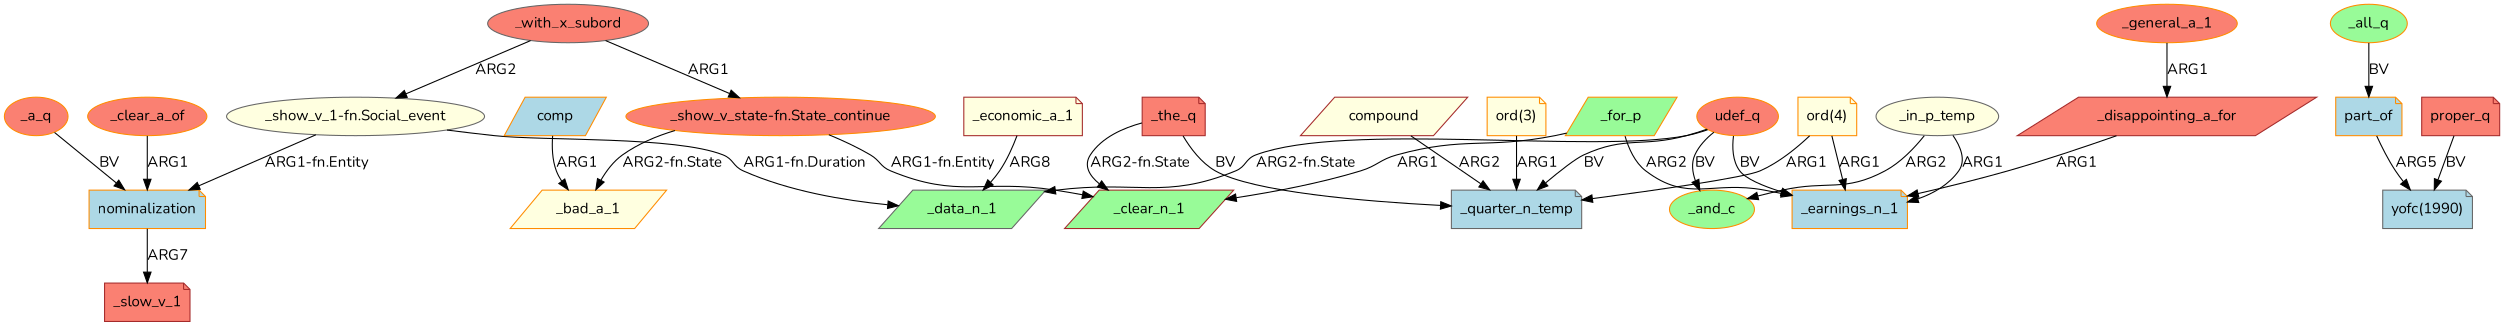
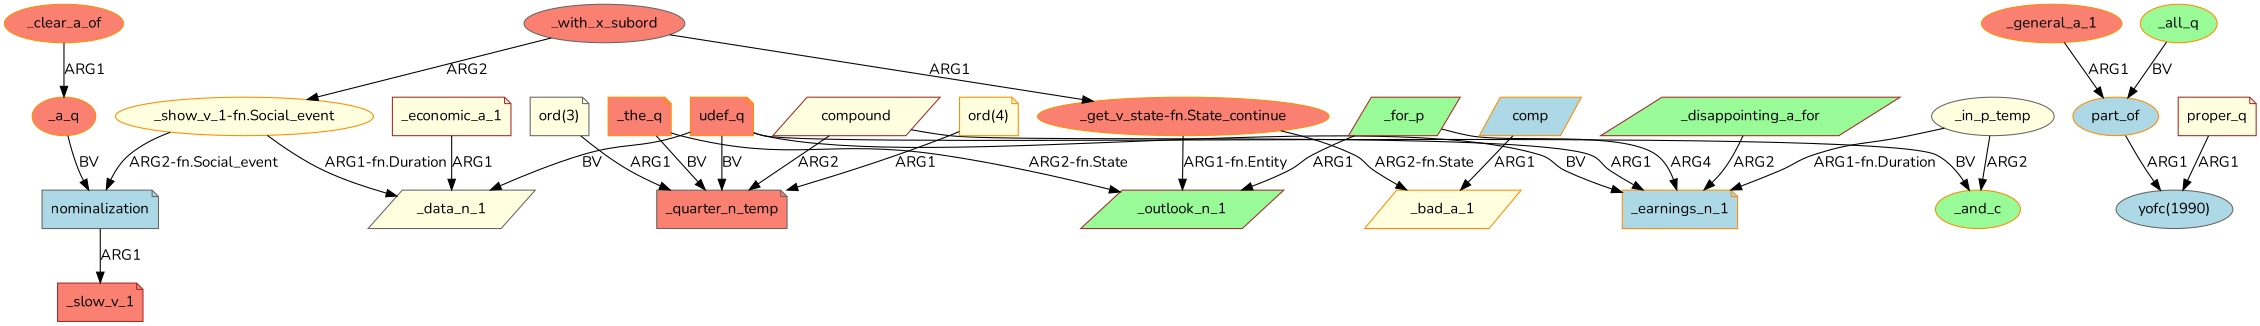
edge "_general_a_1" -> "_disappointing_a_for": now "_general_a_1" -> "part_of"
node "_show_v_1-fn.Social_event": color gray40 -> darkorange
node "_show_v_state-fn.State_continue": label "_show_v_state-fn.State_continue" -> "_get_v_state-fn.State_continue"
node "_the_q": color brown -> darkorange
node "ord(3)": color darkorange -> gray40
node "_for_p": color darkorange -> brown
node "udef_q": shape ellipse -> note
node "_disappointing_a_for": fillcolor salmon -> palegreen
node "part_of": shape note -> ellipse
node "proper_q": fillcolor salmon -> lightyellow
edge "_clear_a_of" -> "nominalization": now "_clear_a_of" -> "_a_q"
edge "ord(4)" -> "_earnings_n_1": now "compound" -> "_earnings_n_1"
edge "_show_v_1-fn.Social_event" -> "nominalization": label "ARG1-fn.Entity" -> "ARG2-fn.Social_event"
edge "_economic_a_1" -> "_data_n_1": label "ARG8" -> "ARG1"
edge "udef_q" -> "_data_n_1": label "ARG2-fn.State" -> "BV"
edge "_for_p" -> "_earnings_n_1": label "ARG2" -> "ARG4"
edge "_in_p_temp" -> "_earnings_n_1": label "ARG1" -> "ARG1-fn.Duration"
edge "_disappointing_a_for" -> "_earnings_n_1": label "ARG1" -> "ARG2"
edge "part_of" -> "yofc(1990)": label "ARG5" -> "ARG1"
edge "proper_q" -> "yofc(1990)": label "BV" -> "ARG1"
node "nominalization": color darkorange -> gray40
node "_data_n_1": fillcolor palegreen -> lightyellow
node "_clear_n_1": label "_clear_n_1" -> "_outlook_n_1"
node "_quarter_n_temp": fillcolor lightblue -> salmon
node "yofc(1990)": shape note -> ellipse
edge "nominalization" -> "_slow_v_1": label "ARG7" -> "ARG1"
